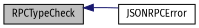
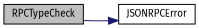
edge "JSONRPCError" -> "RPCTypeCheck": reversed
